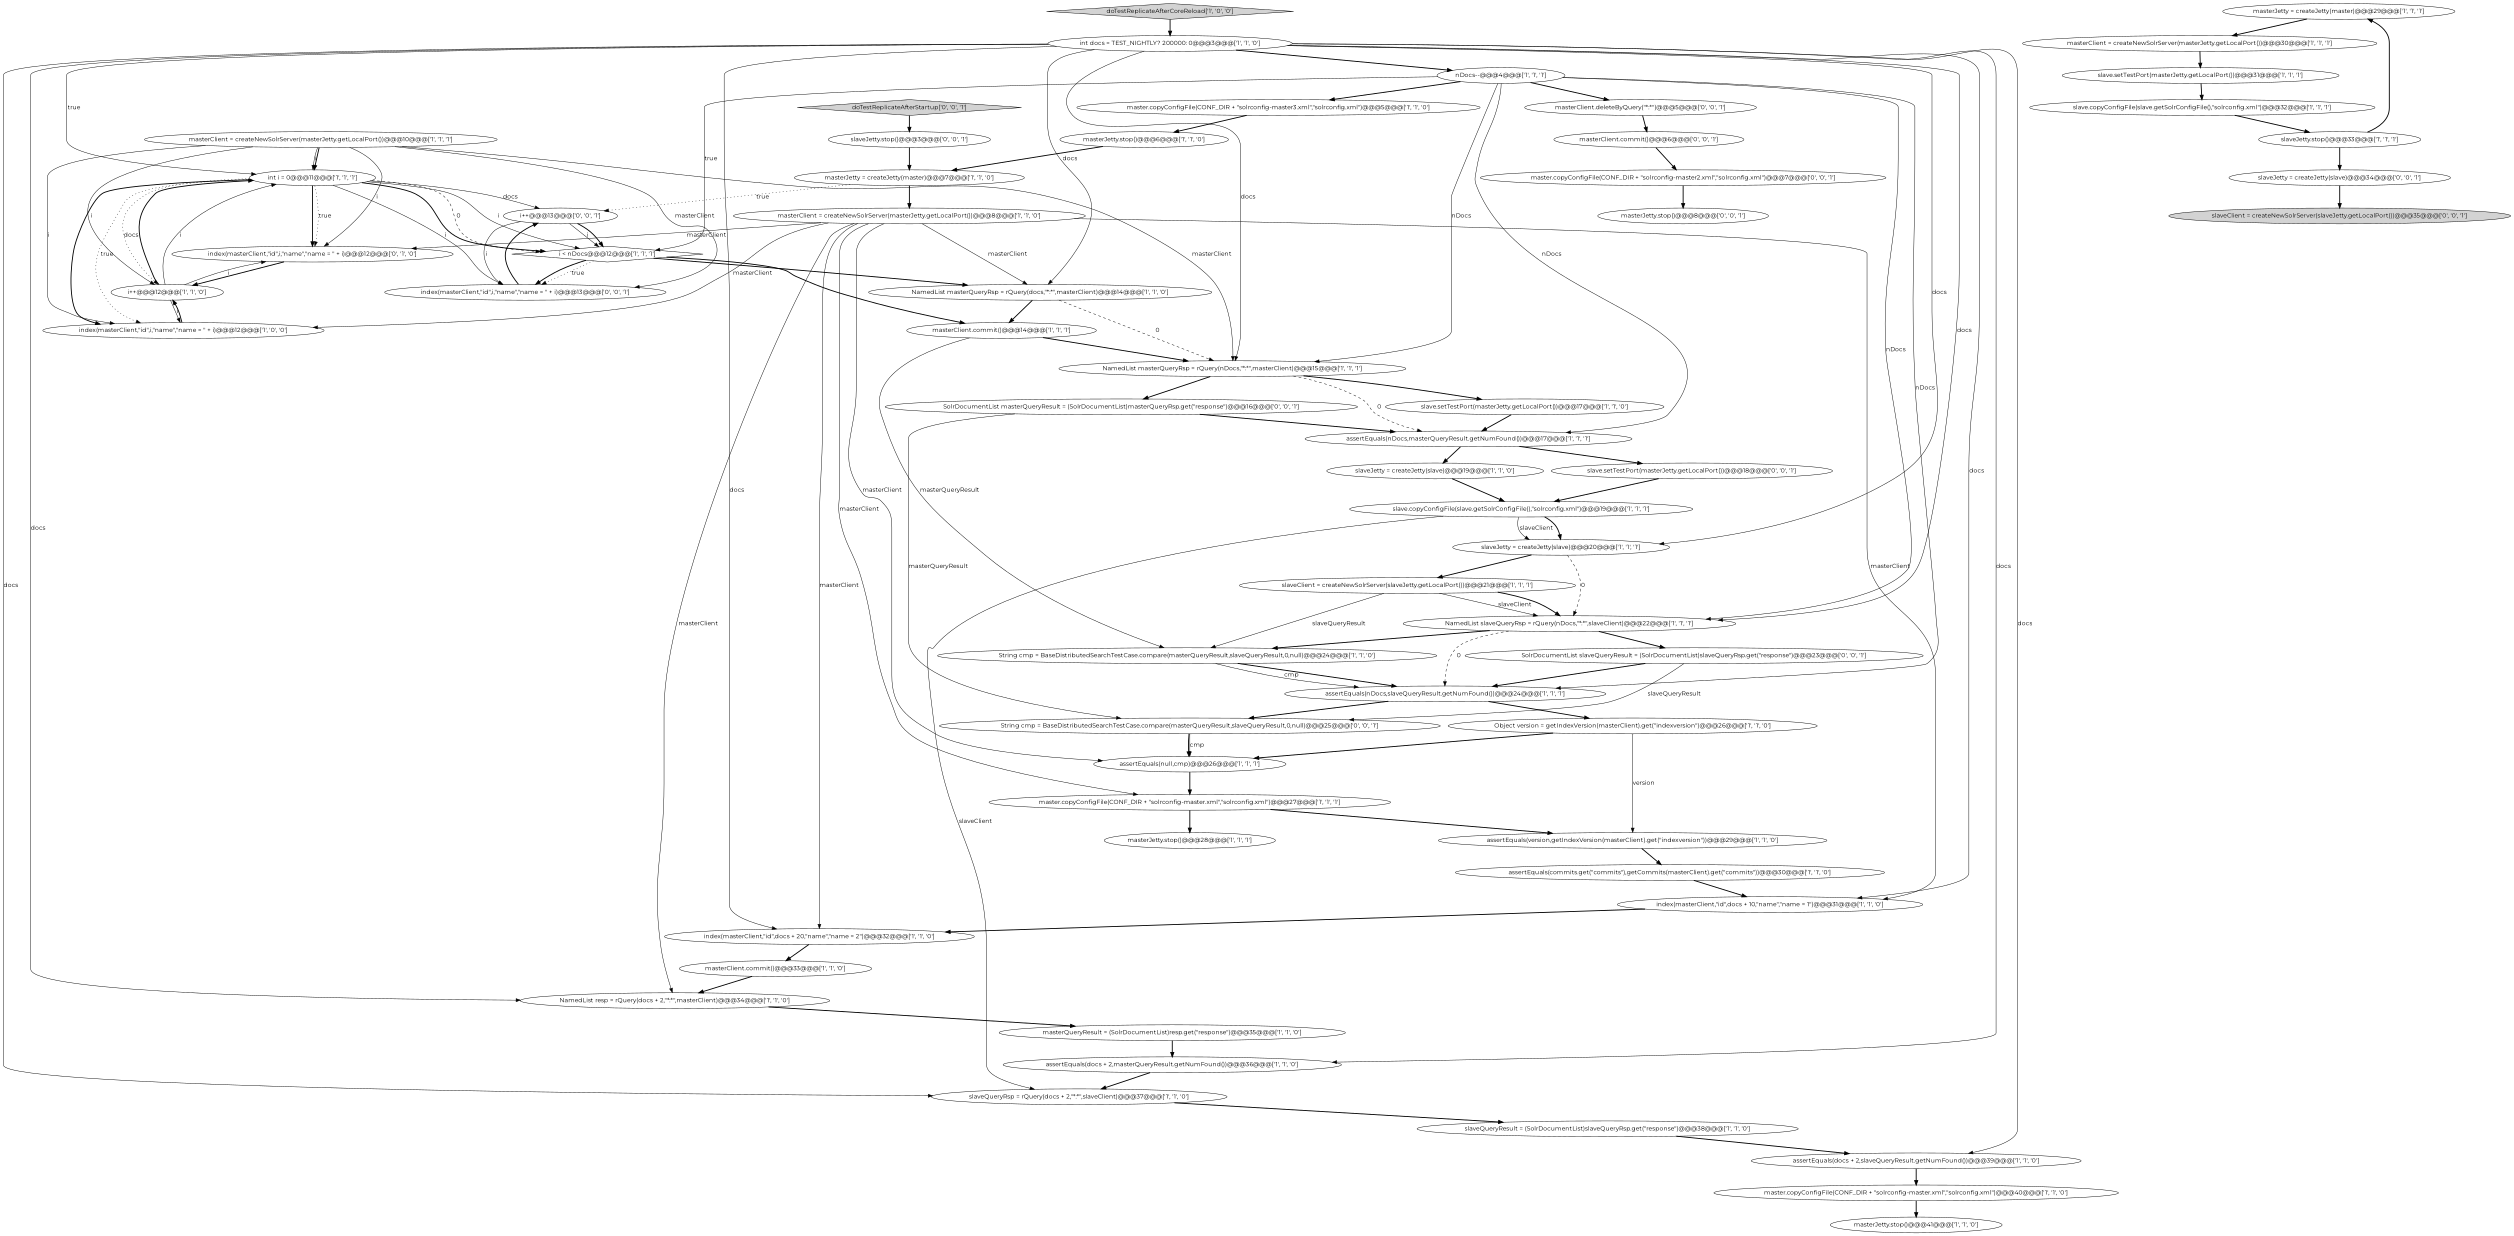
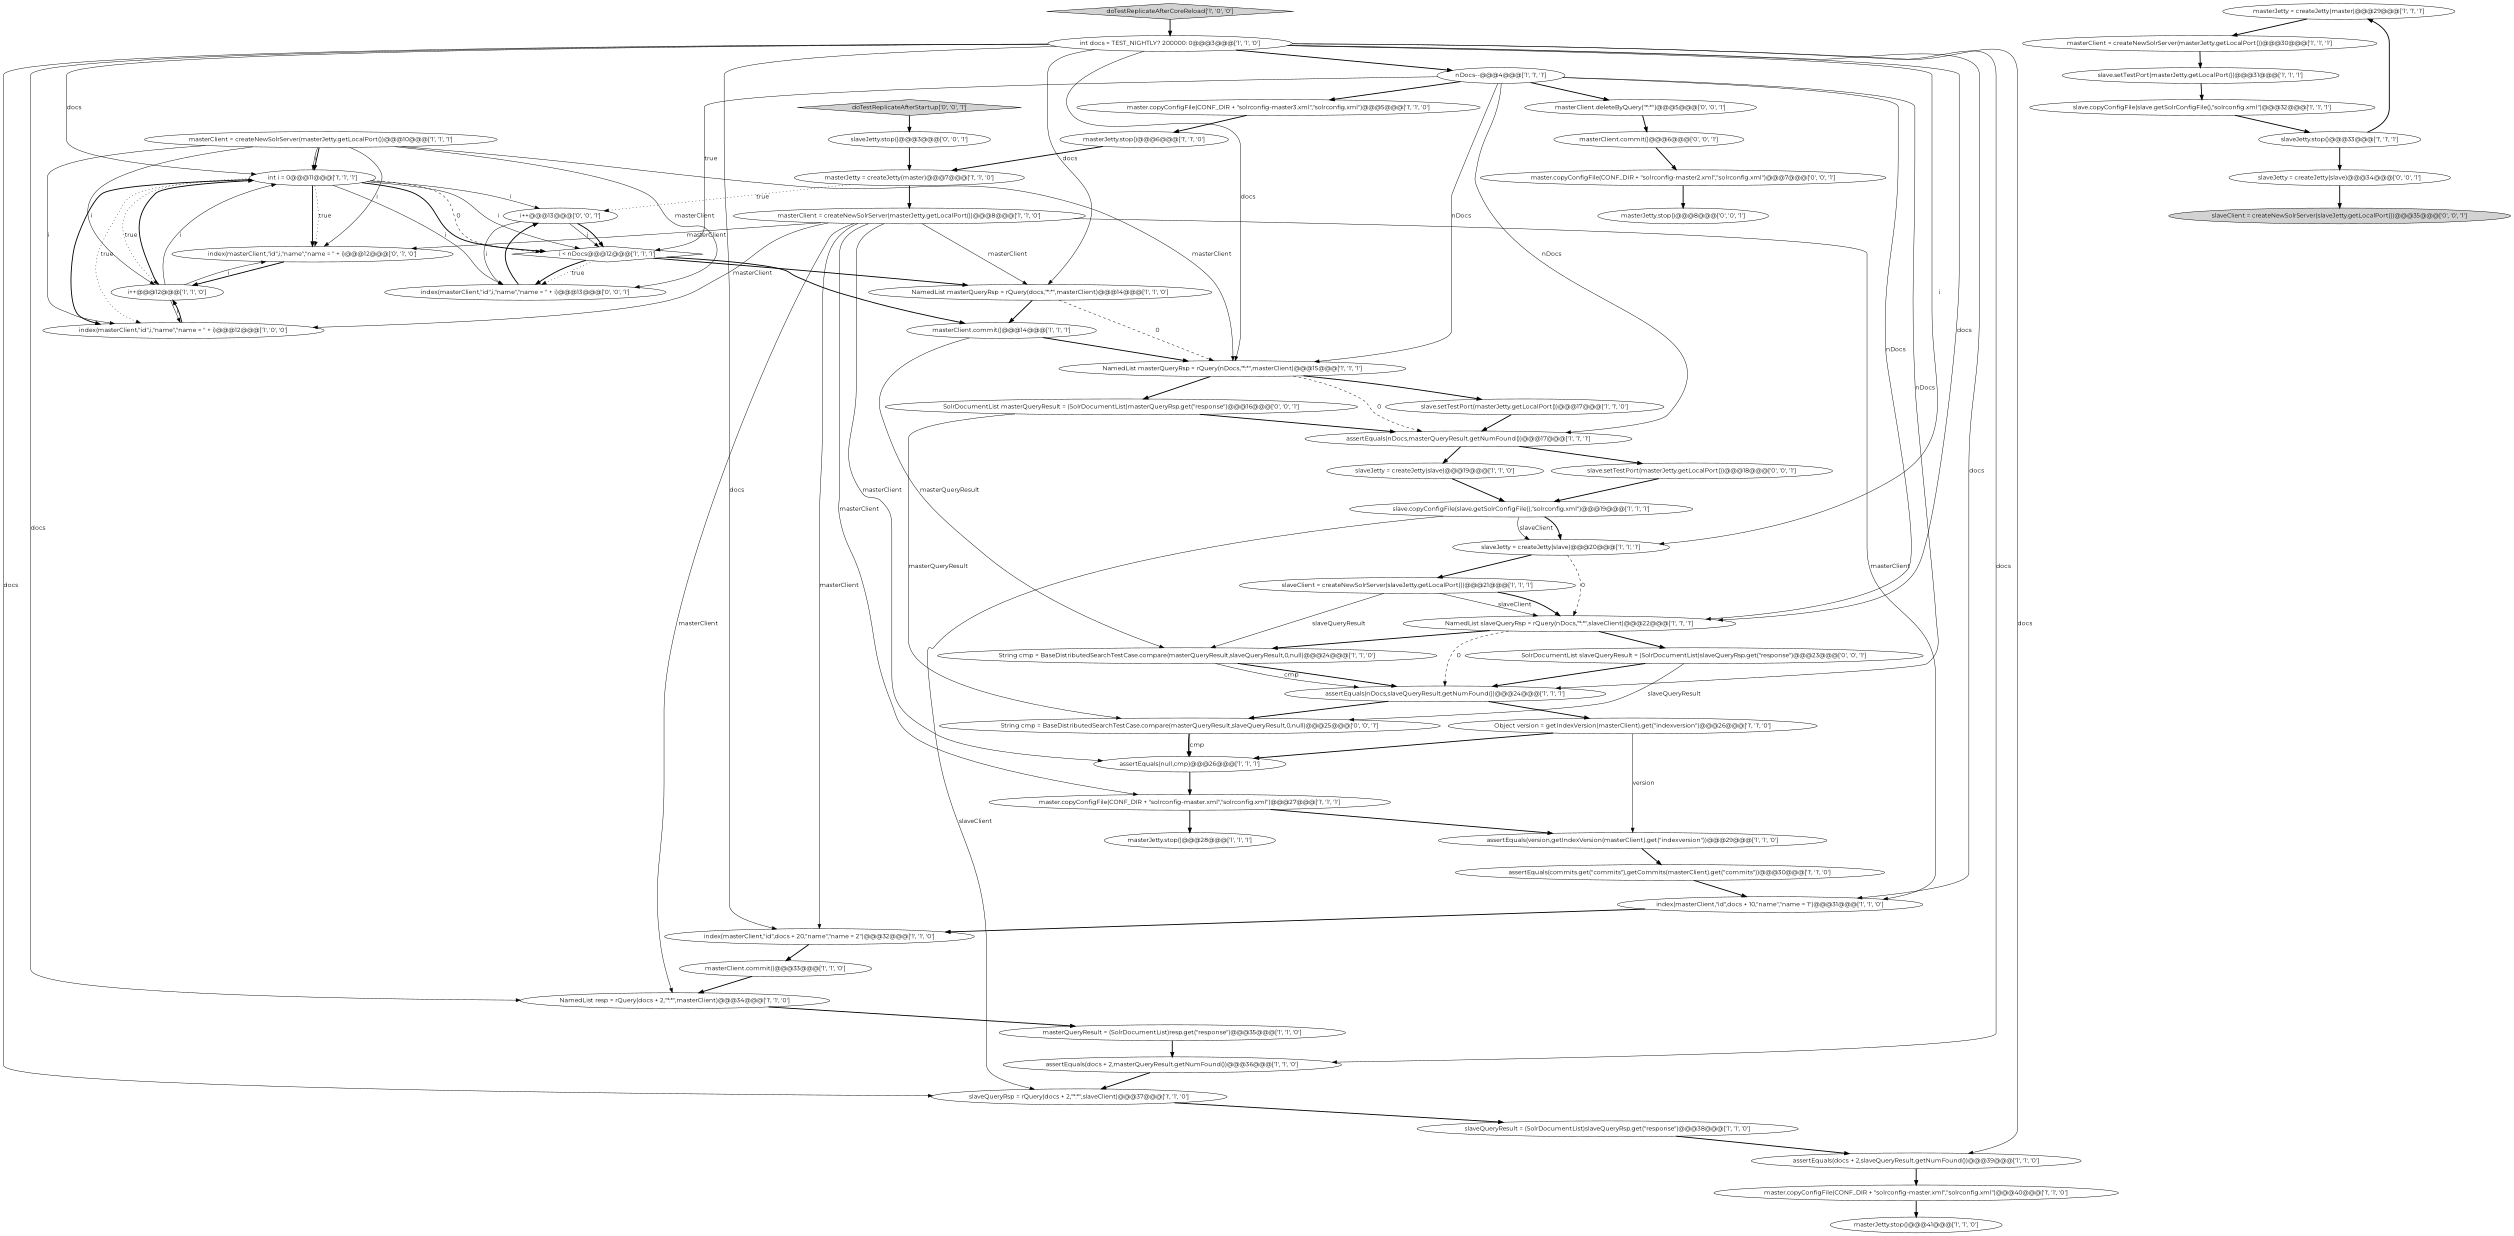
edge "int docs = TEST_NIGHTLY? 200000: 0@@@3@@@['1', '1', '0']" -> "int i = 0@@@11@@@['1', '1', '1']": label "true" -> "docs"
edge "int i = 0@@@11@@@['1', '1', '1']" -> "i++@@@13@@@['0', '0', '1']": label "docs" -> "i"
edge "int i = 0@@@11@@@['1', '1', '1']" -> "i++@@@12@@@['1', '1', '0']": label "docs" -> "true"
edge "int docs = TEST_NIGHTLY? 200000: 0@@@3@@@['1', '1', '0']" -> "slaveJetty = createJetty(slave)@@@20@@@['1', '1', '1']": label "docs" -> "i"
